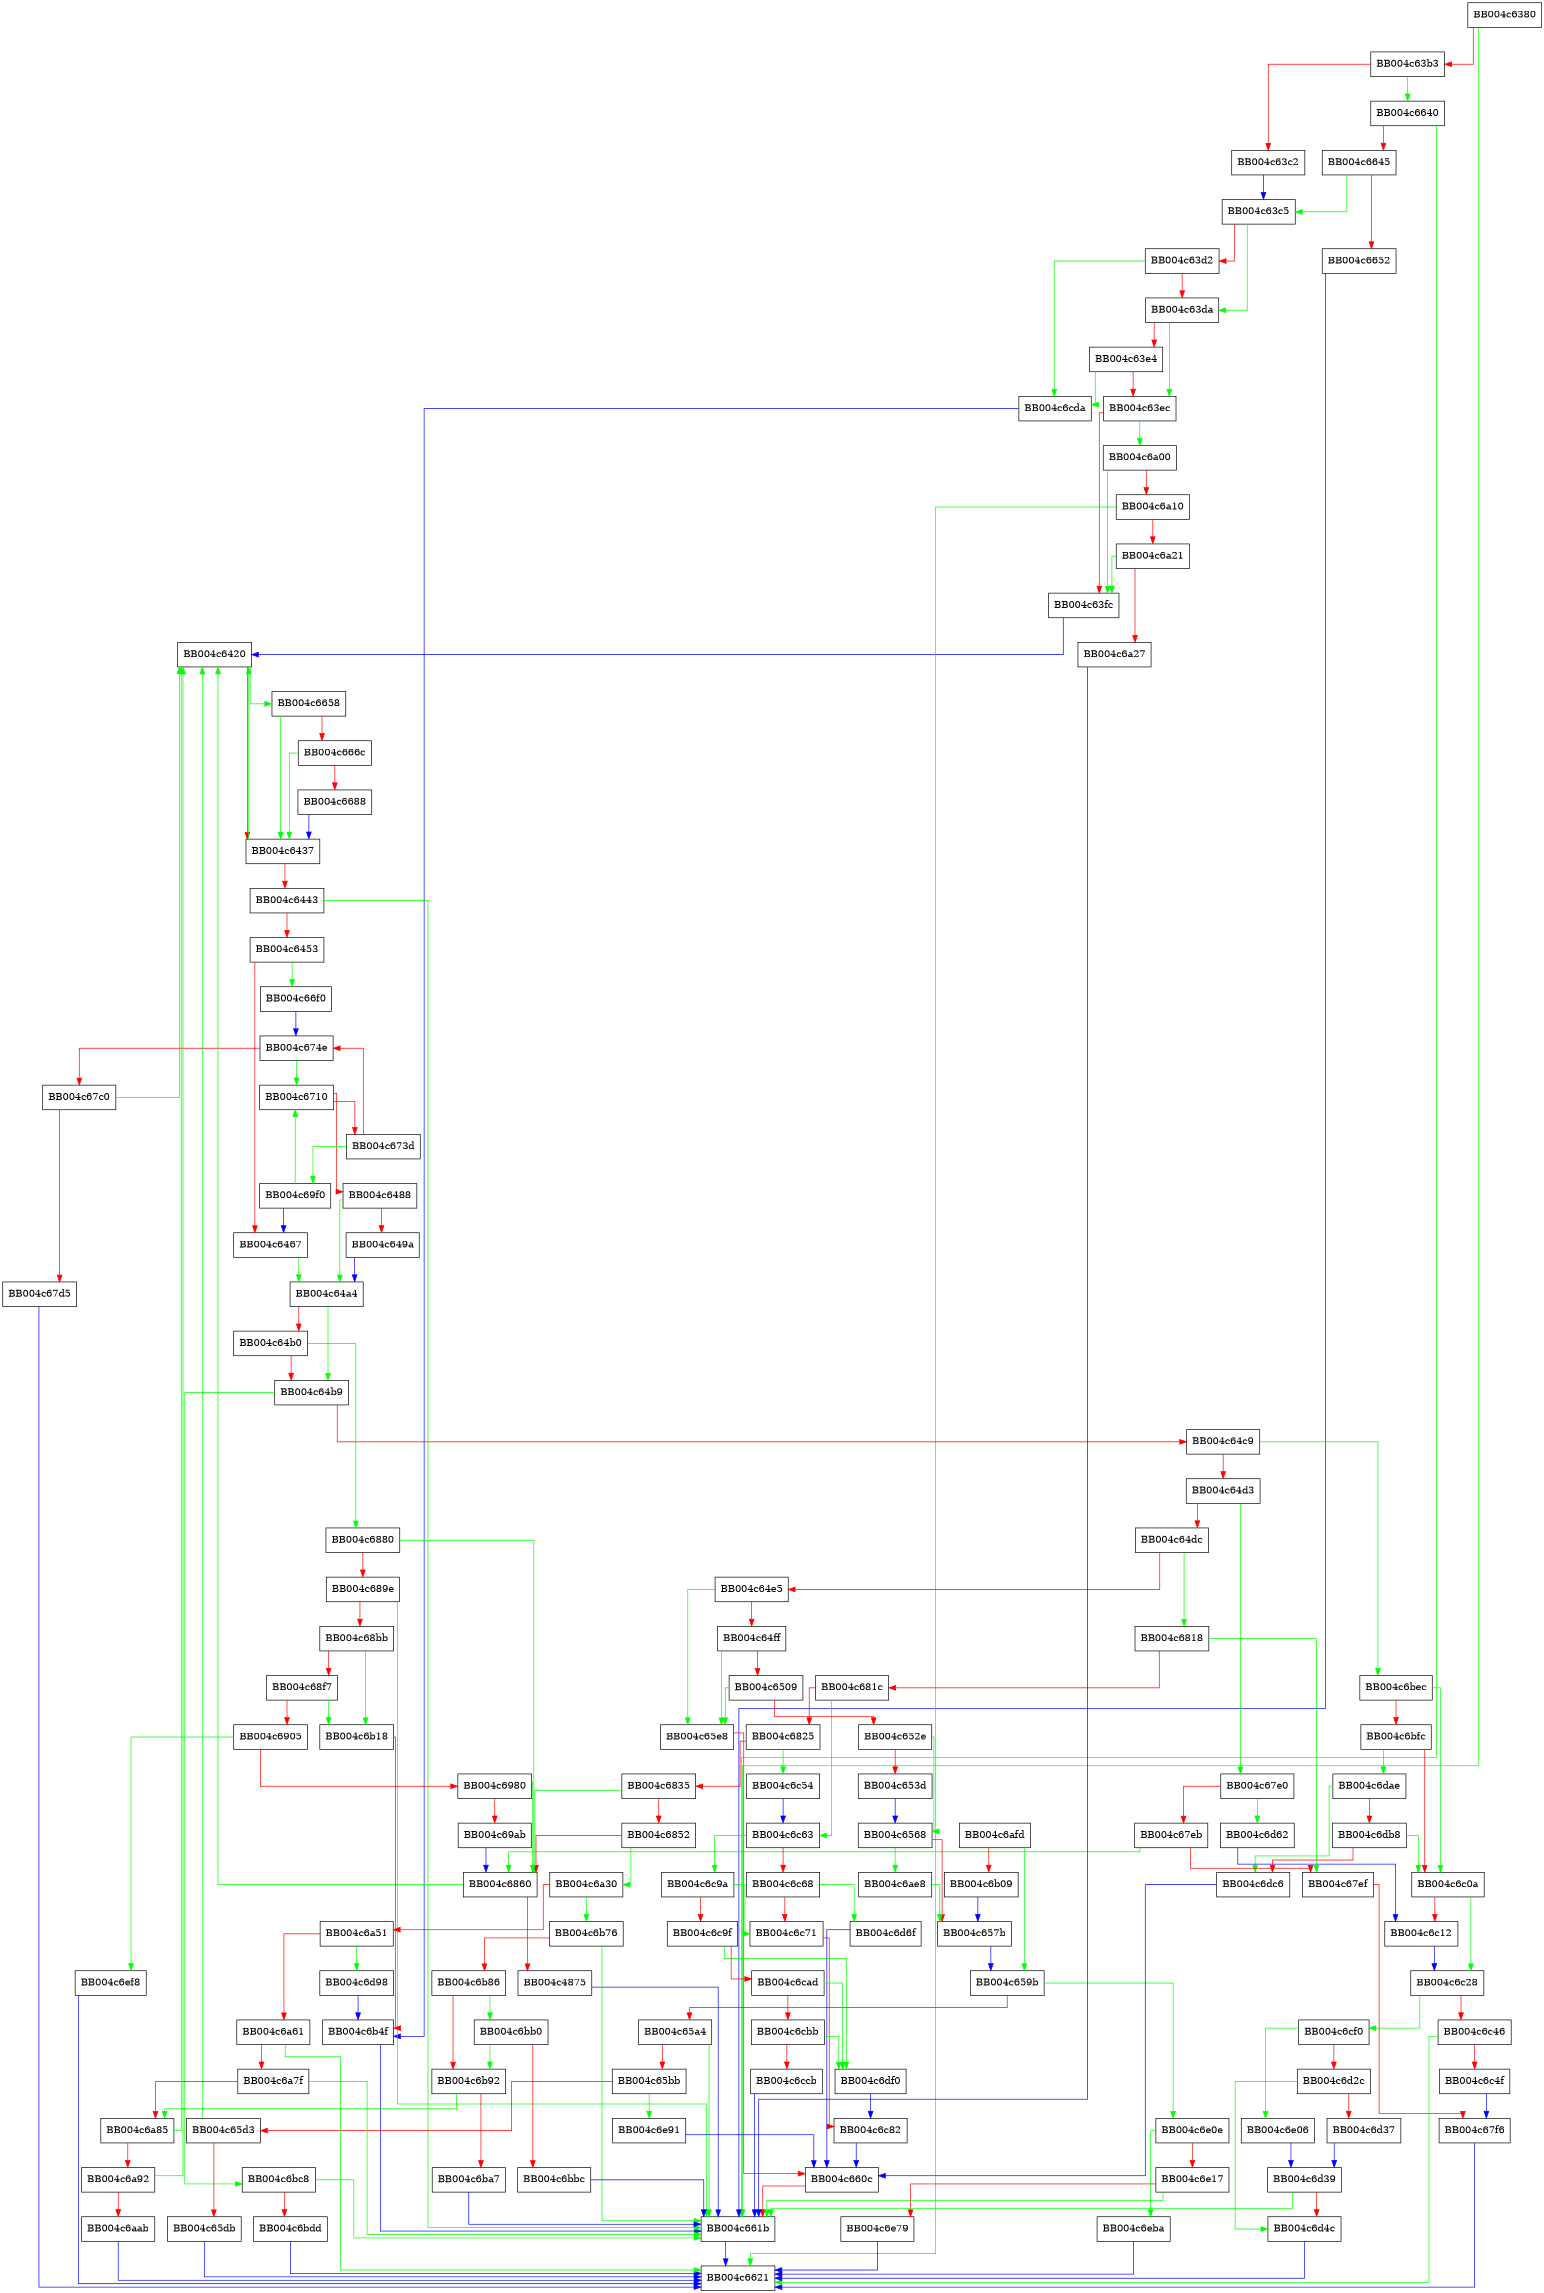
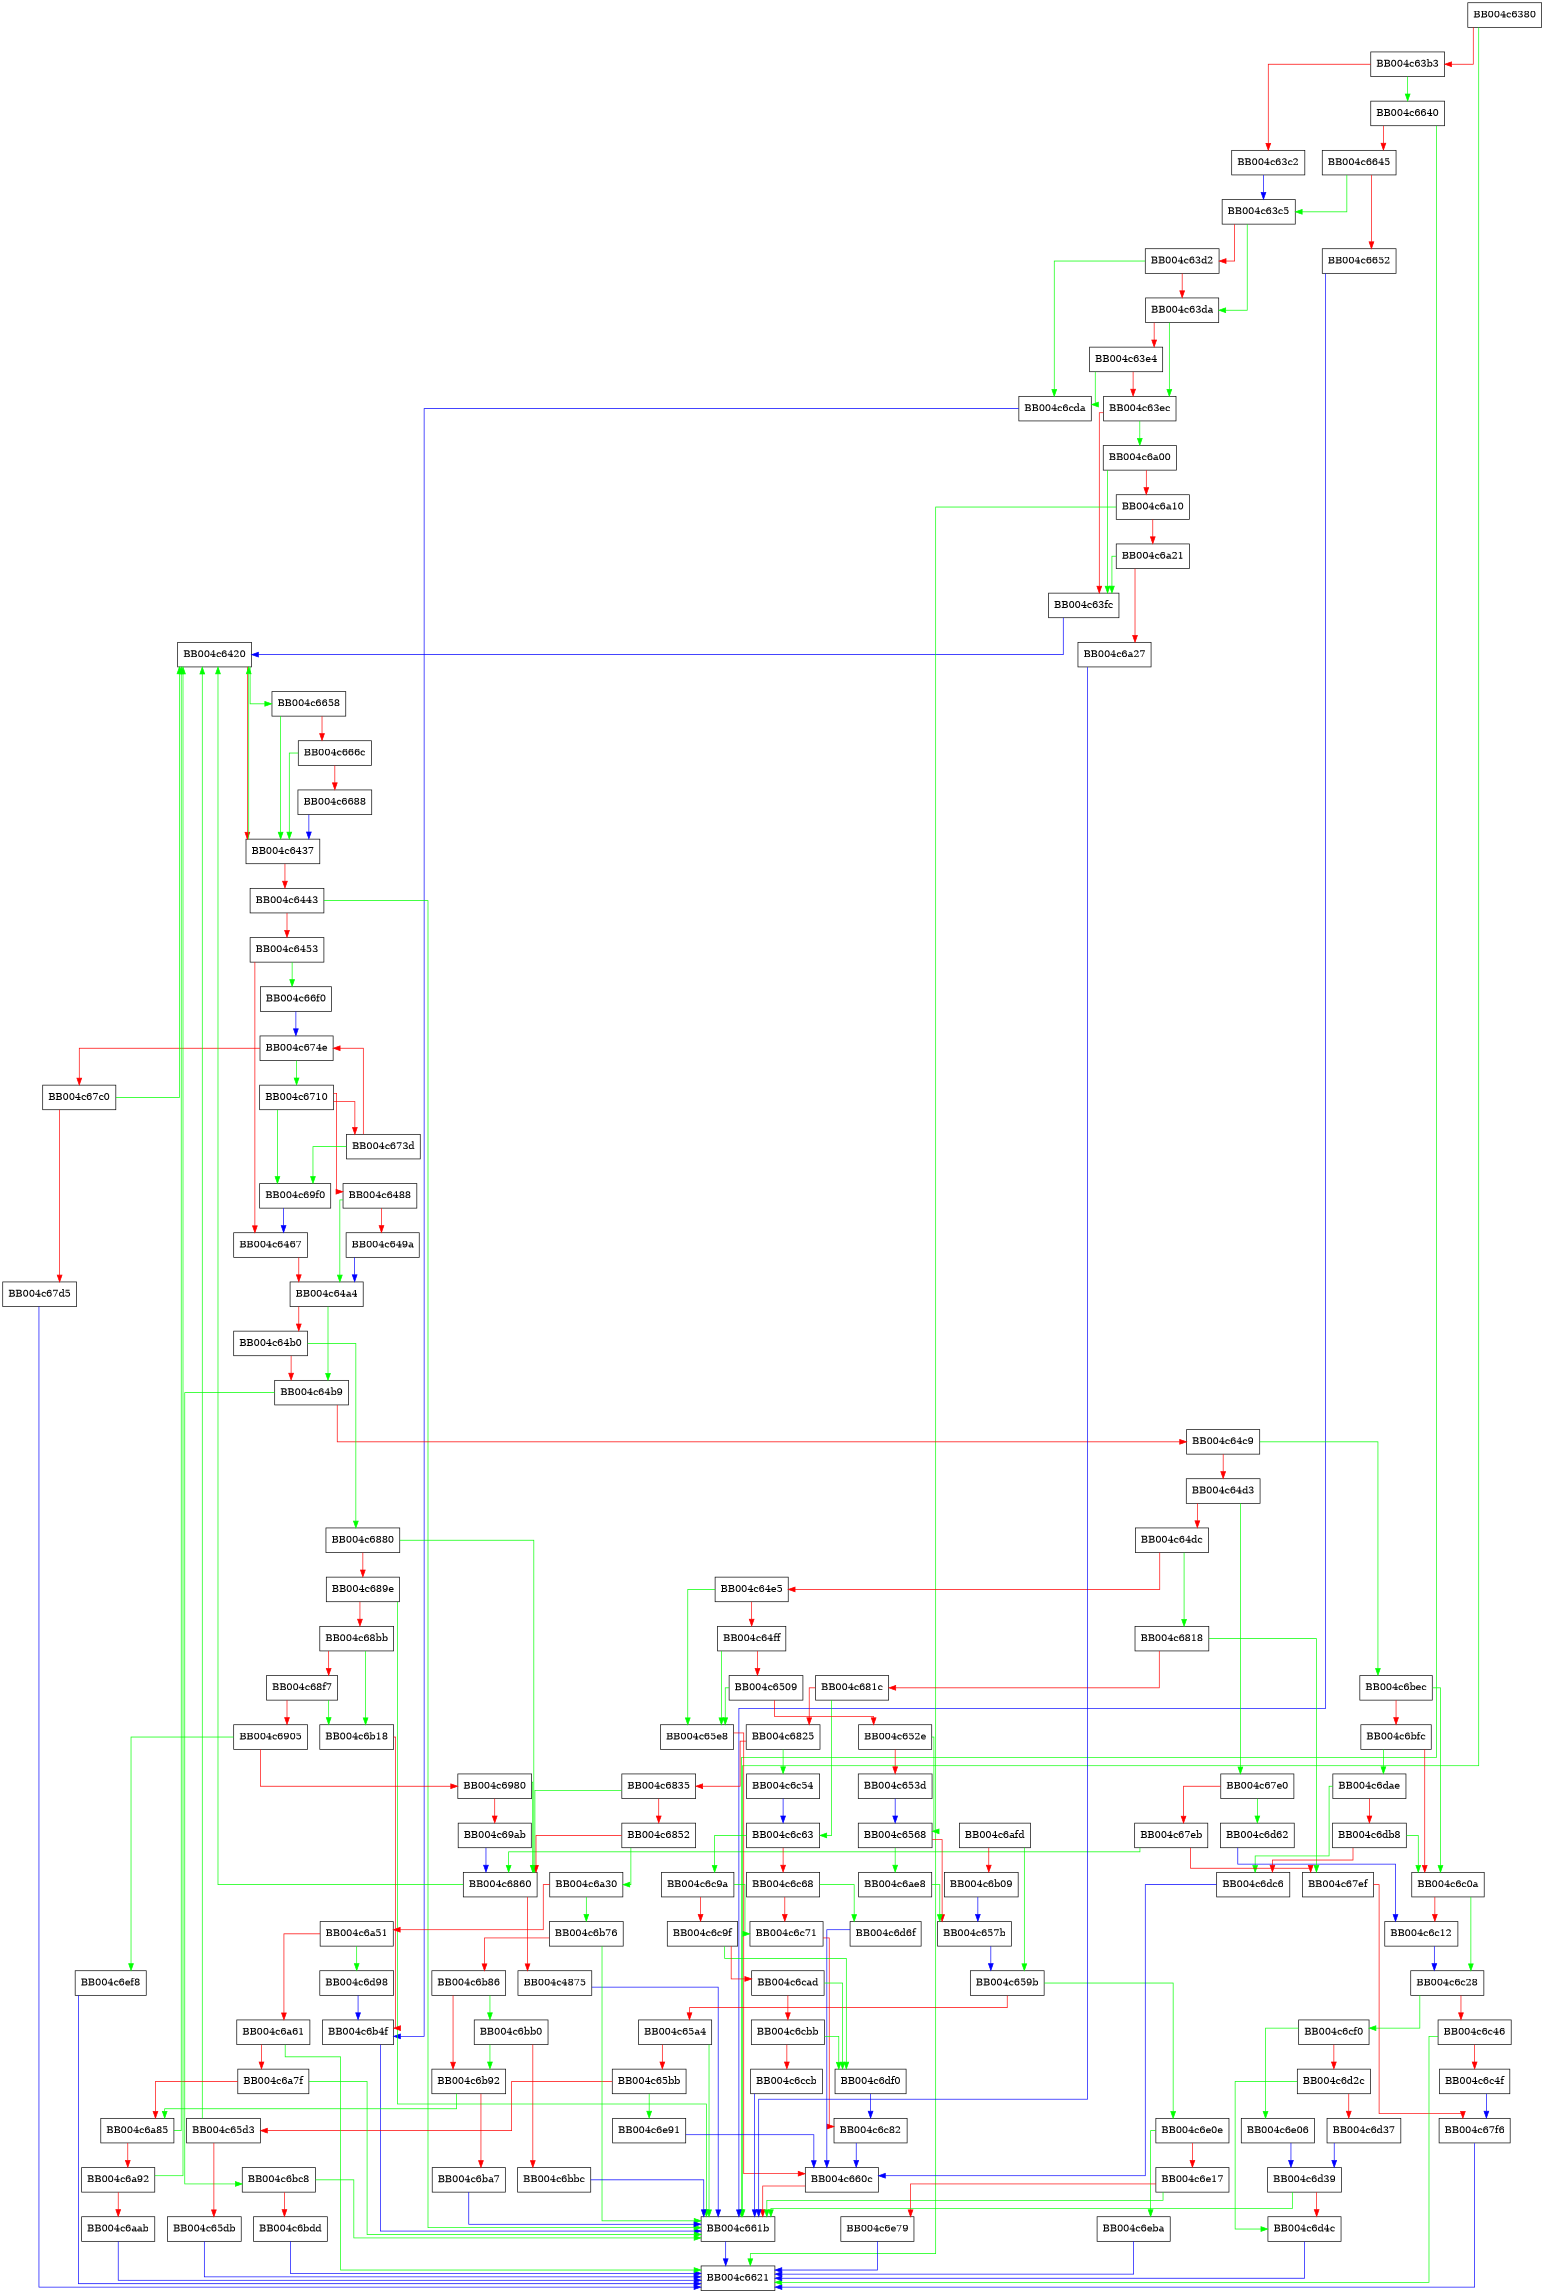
edge "BB004c69f0" -> "BB004c6710": reversed
edge "BB004c6467" -> "BB004c64a4": color green -> red
